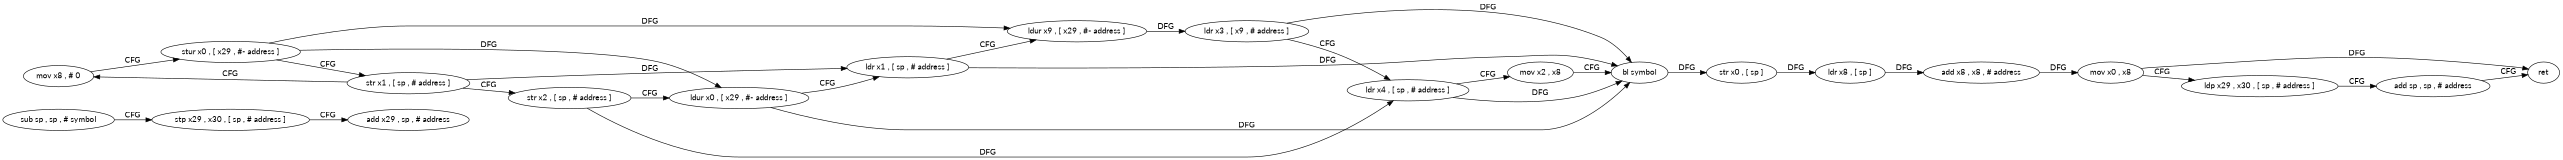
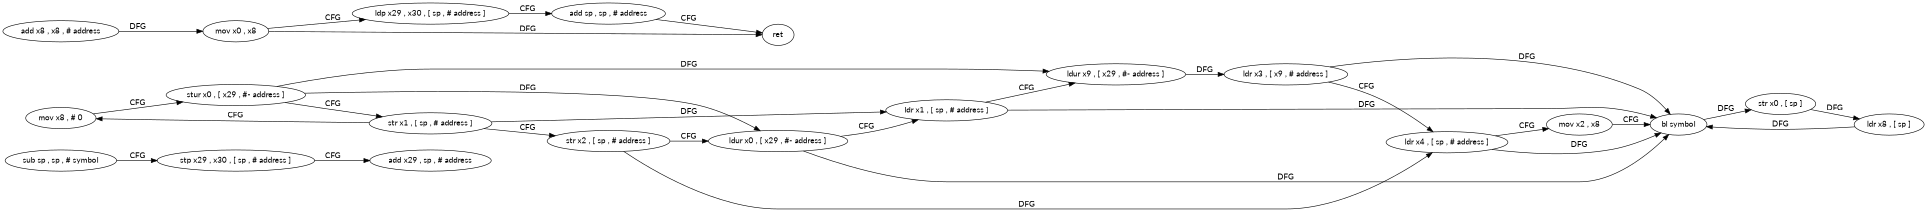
edge "ldr x8 , [ sp ]" -> "add x8 , x8 , # address": now "ldr x8 , [ sp ]" -> "bl symbol"
